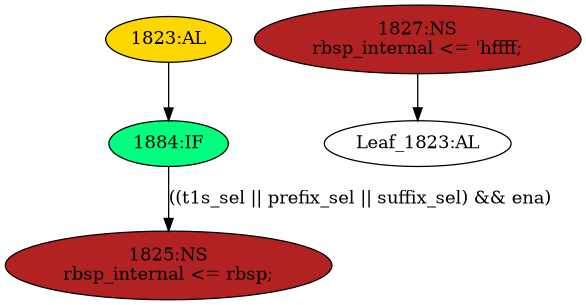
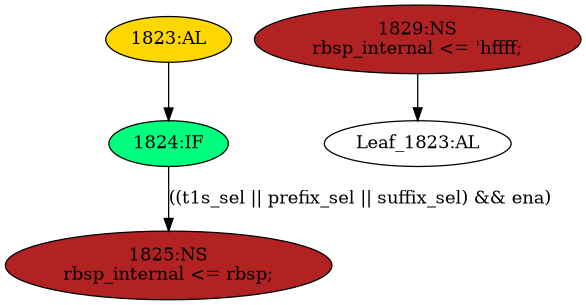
node "1827:NS rbsp_internal <= 'hffff;": label "1827:NS rbsp_internal <= 'hffff;" -> "1829:NS rbsp_internal <= 'hffff;"
node "1884:IF": label "1884:IF" -> "1824:IF"
